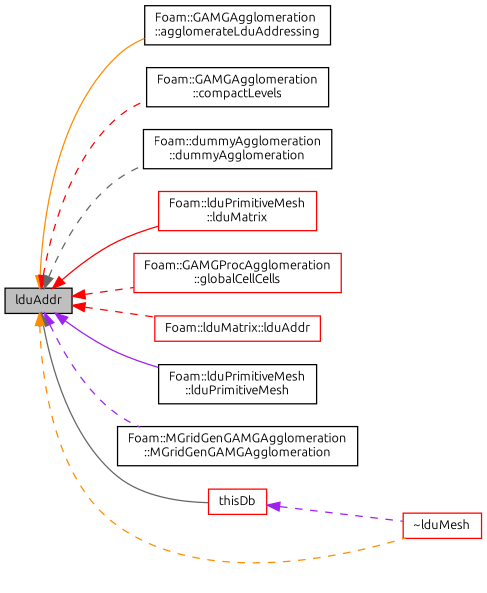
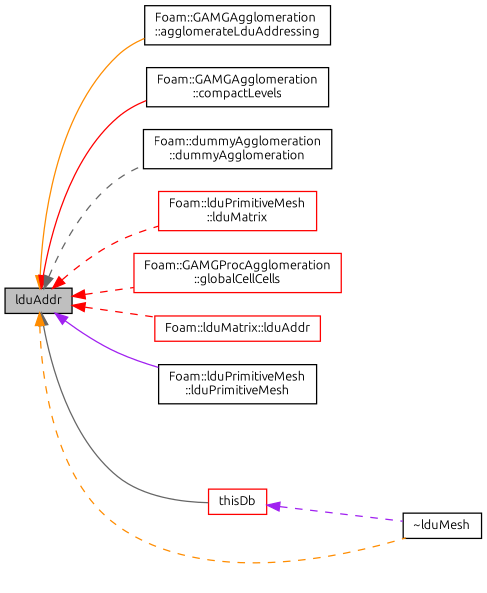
edge "Foam::GAMGAgglomeration ::compactLevels" -> "lduAddr": style dashed -> solid
edge "Foam::lduPrimitiveMesh ::lduMatrix" -> "lduAddr": style solid -> dashed
node "Foam::MGridGenGAMGAgglomeration ::MGridGenGAMGAgglomeration": removed
node "~lduMesh": color red -> black
